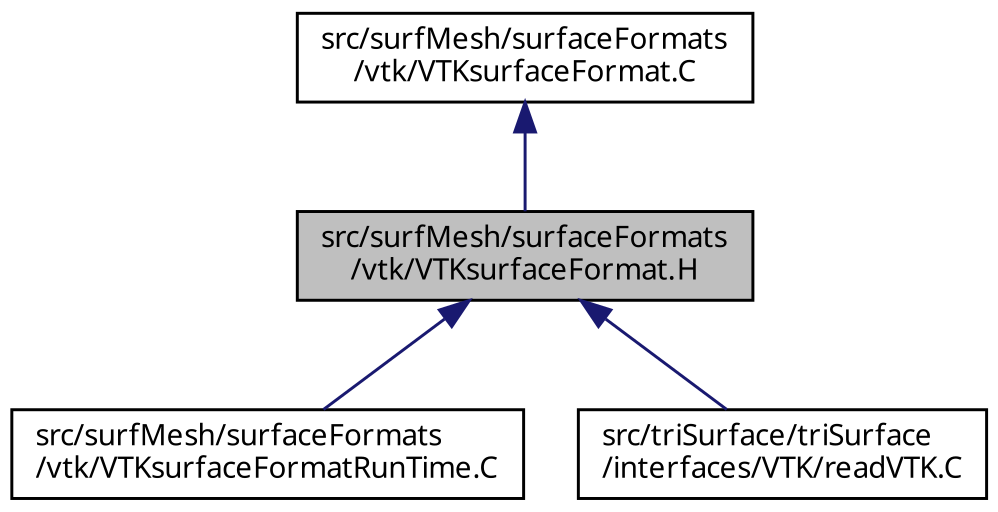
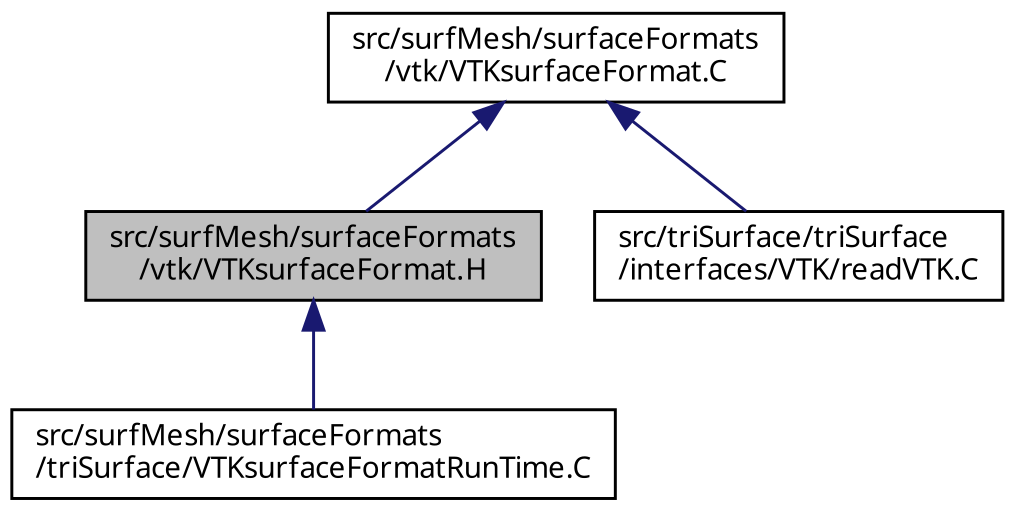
edge "src/triSurface/triSurface /interfaces/VTK/readVTK.C" -> "src/surfMesh/surfaceFormats /vtk/VTKsurfaceFormat.H": now "src/triSurface/triSurface /interfaces/VTK/readVTK.C" -> "src/surfMesh/surfaceFormats /vtk/VTKsurfaceFormat.C"
node "src/surfMesh/surfaceFormats /vtk/VTKsurfaceFormatRunTime.C": label "src/surfMesh/surfaceFormats /vtk/VTKsurfaceFormatRunTime.C" -> "src/surfMesh/surfaceFormats /triSurface/VTKsurfaceFormatRunTime.C"
